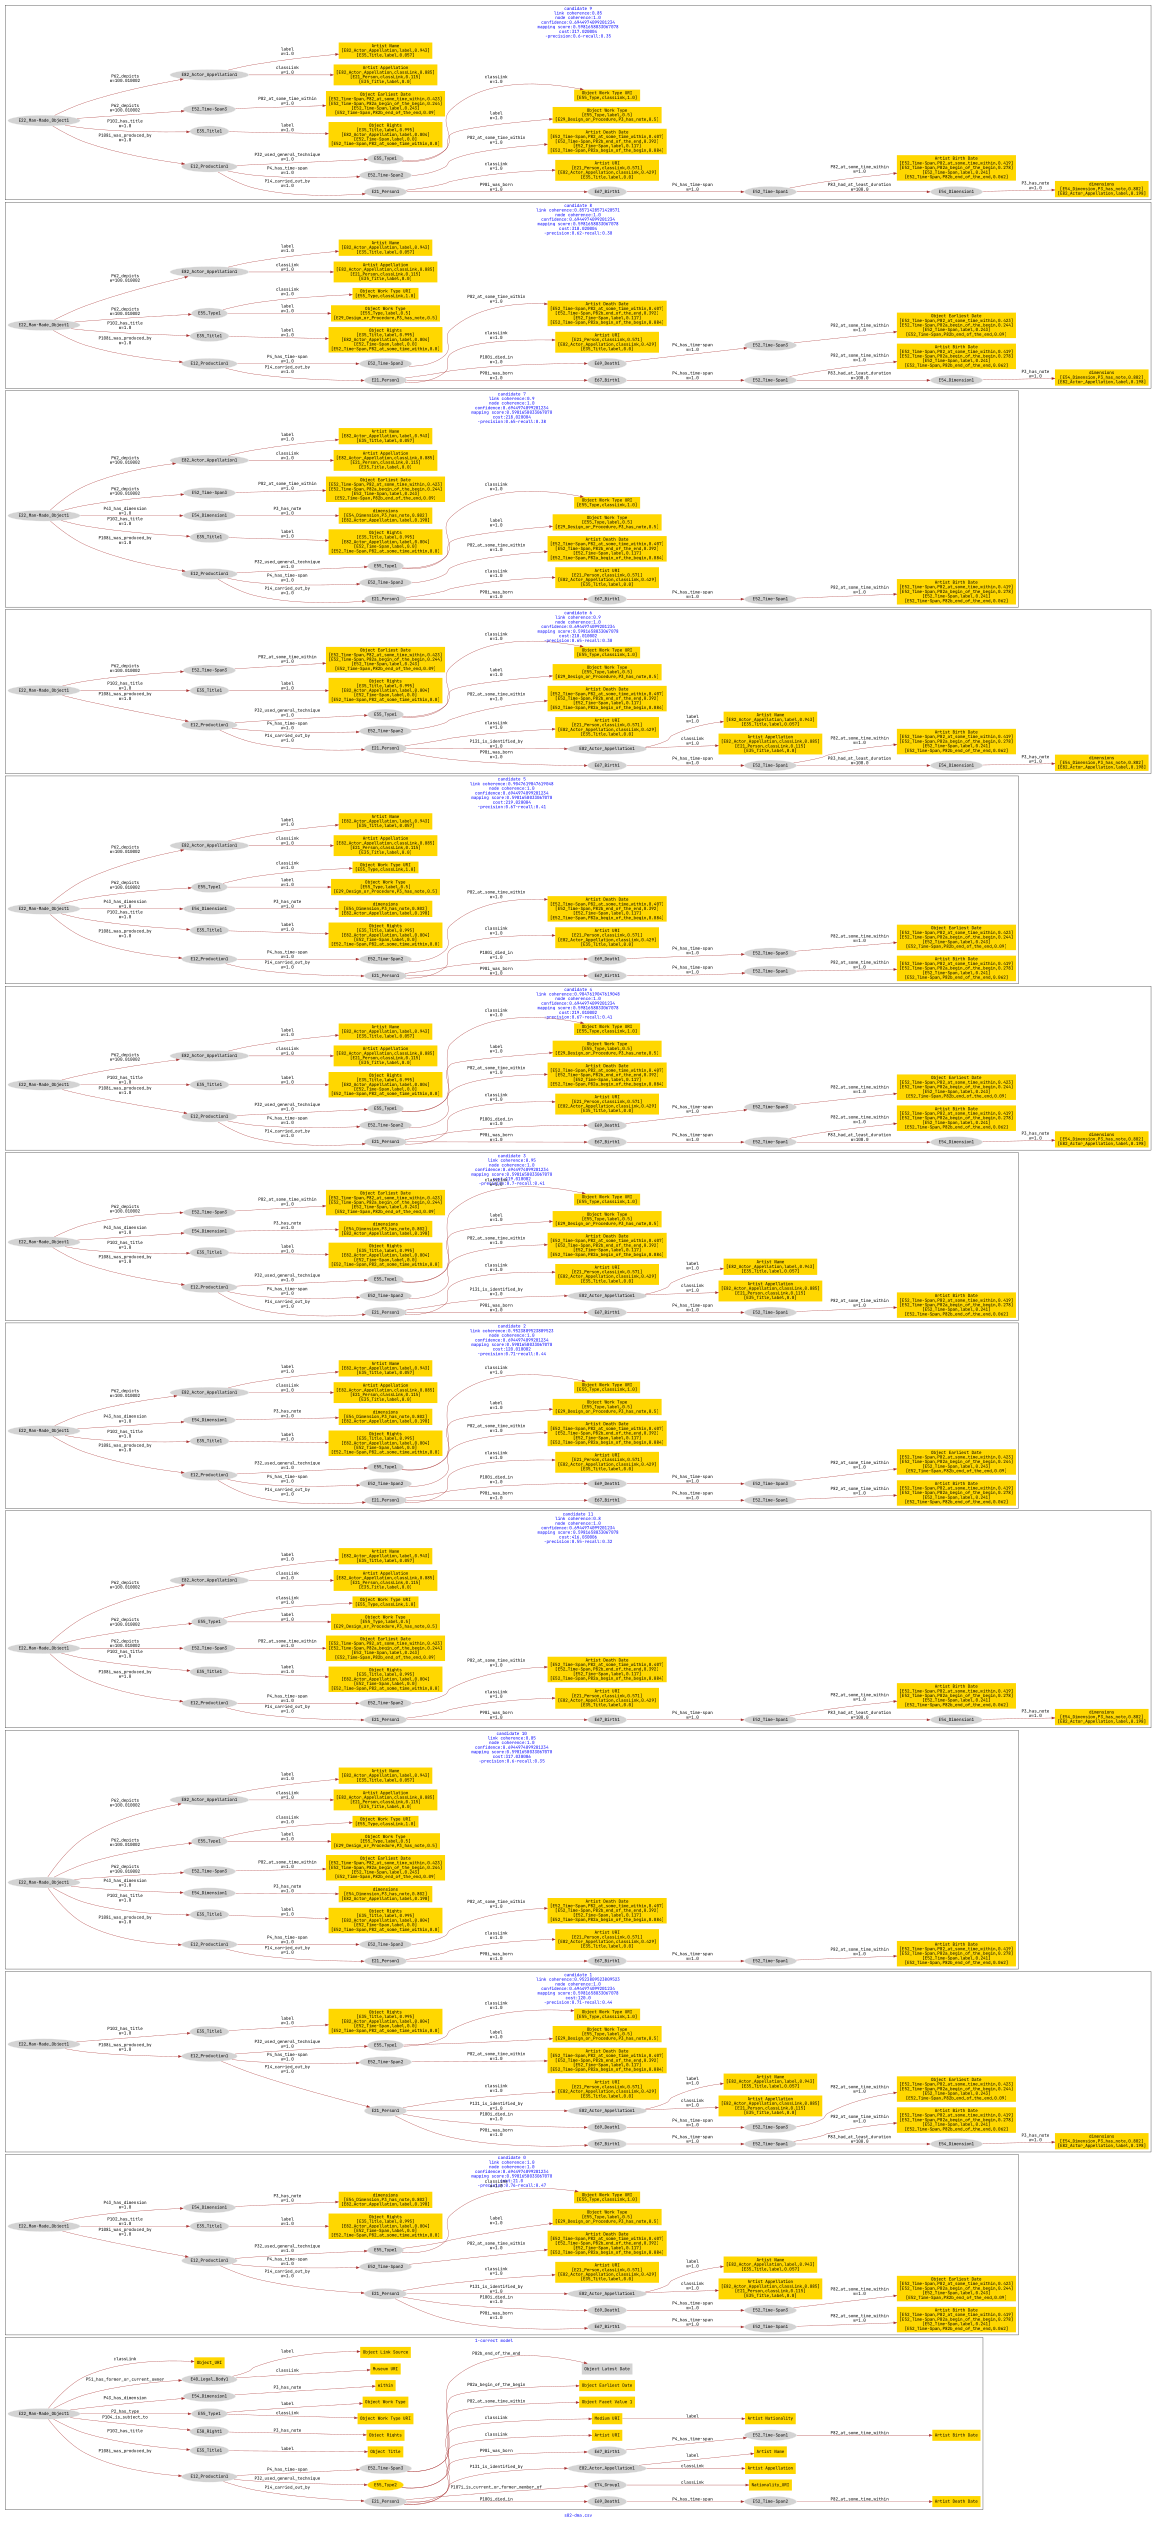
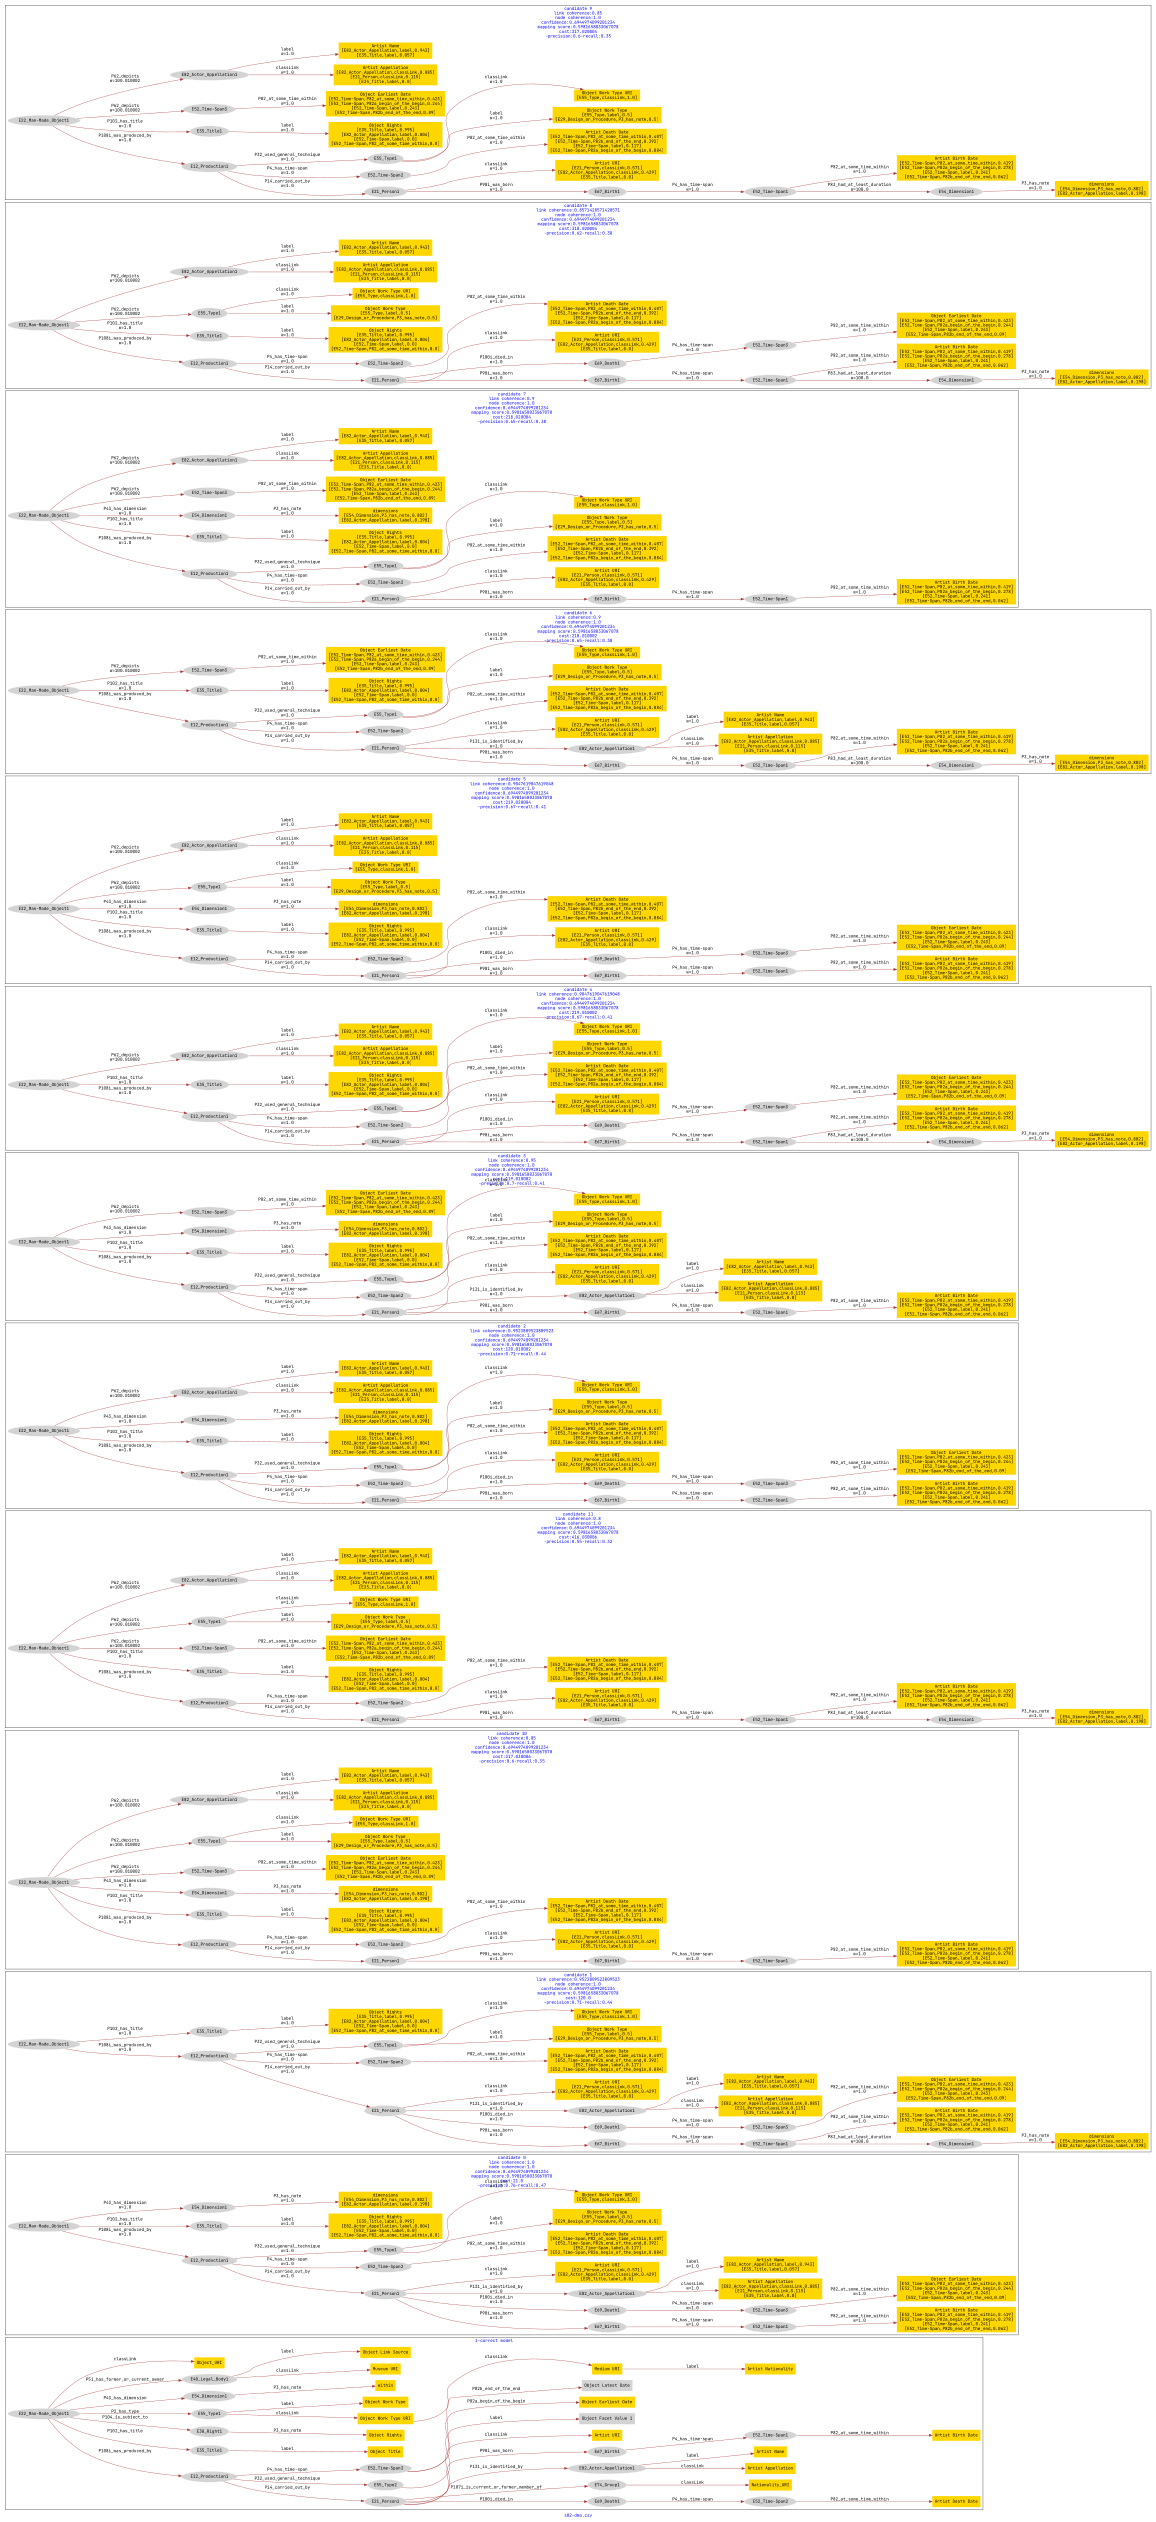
edge "E55_Type2" -> "Object Facet Value 1": label "P82_at_some_time_within" -> "label"
node "Object Facet Value 1": fillcolor gold -> lightgray
edge "E55_Type2" -> "Medium URI": now "Object Work Type URI" -> "Medium URI"
node "E55_Type2": fillcolor gold -> lightgray
